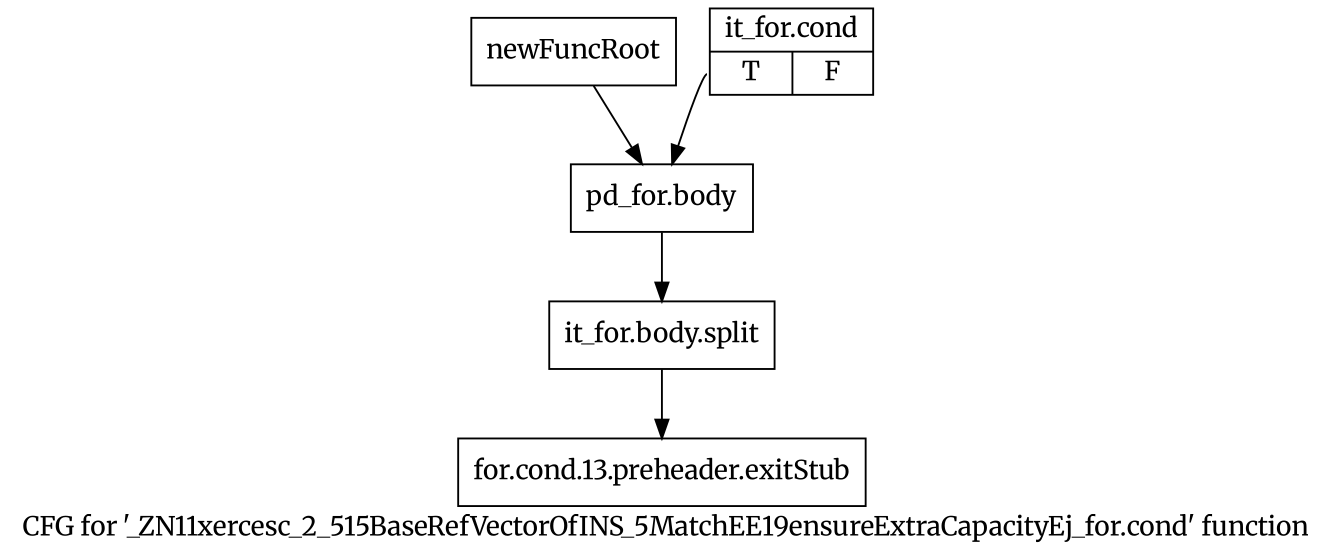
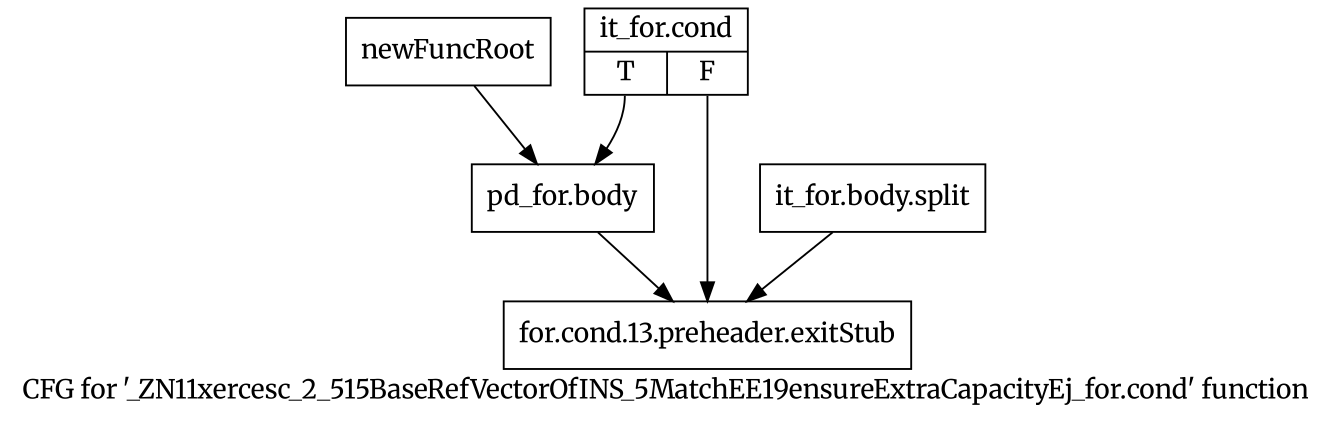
edge "it_for.cond" -> "for.cond.13.preheader.exitStub": added
edge "pd_for.body" -> "it_for.body.split": now "pd_for.body" -> "for.cond.13.preheader.exitStub"
